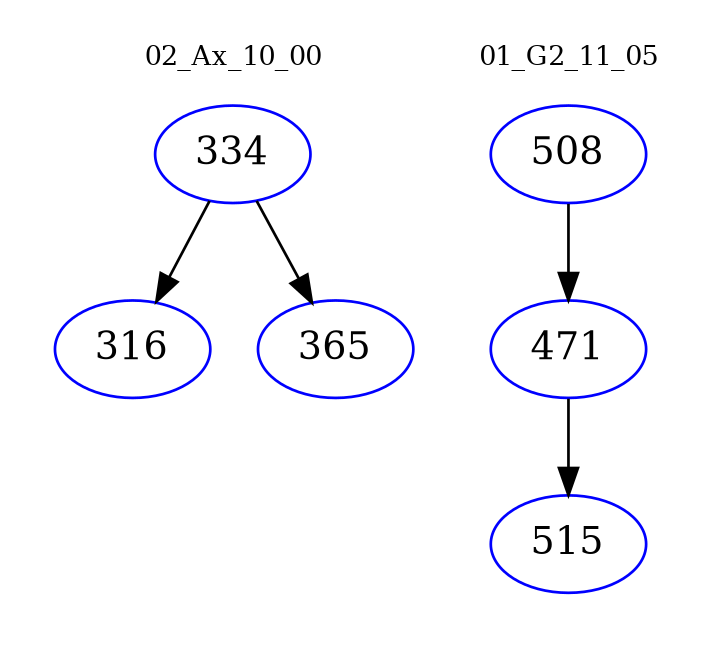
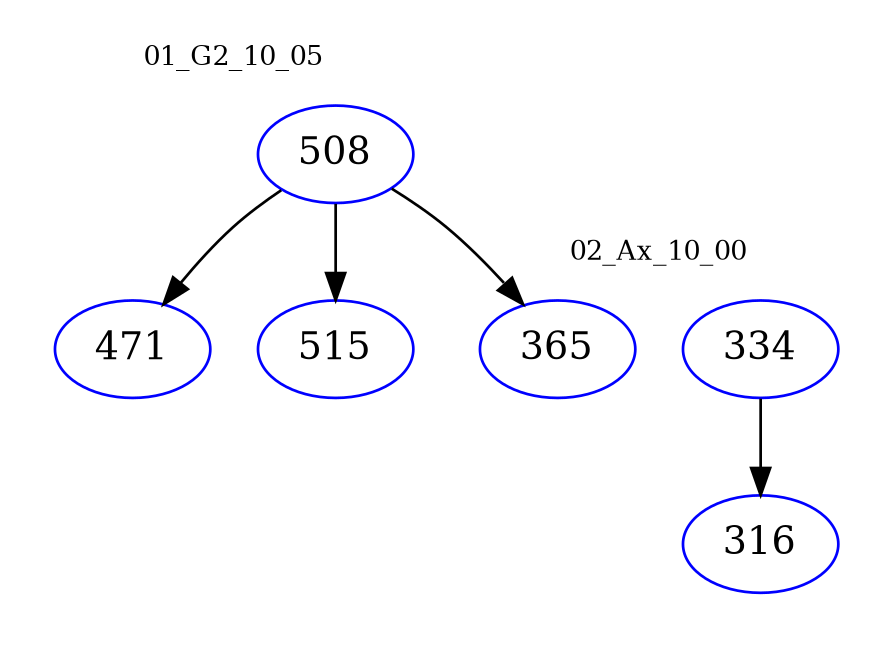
cluster "01_G2_11_05": label "01_G2_11_05" -> "01_G2_10_05"
edge "334" -> "365": now "508" -> "365"
edge "471" -> "515": now "508" -> "515"
